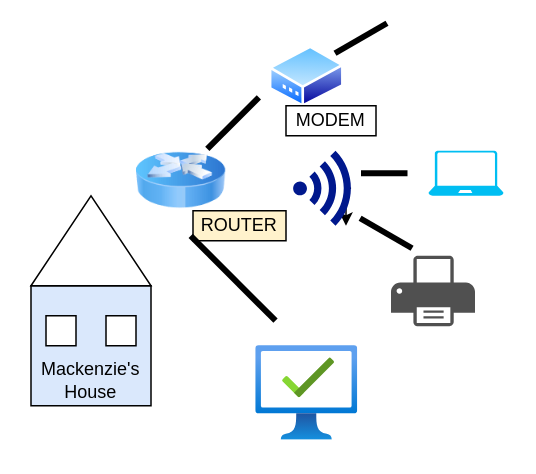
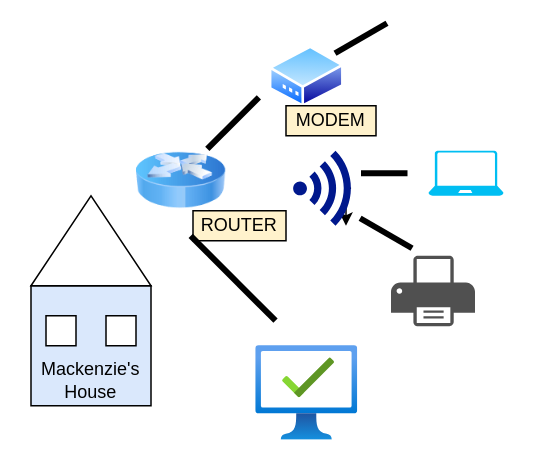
node "MODEM": fillcolor #ffffff -> #fff2cc
